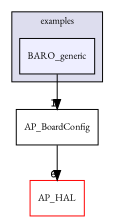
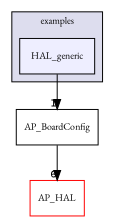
node "BARO_generic": label "BARO_generic" -> "HAL_generic"
